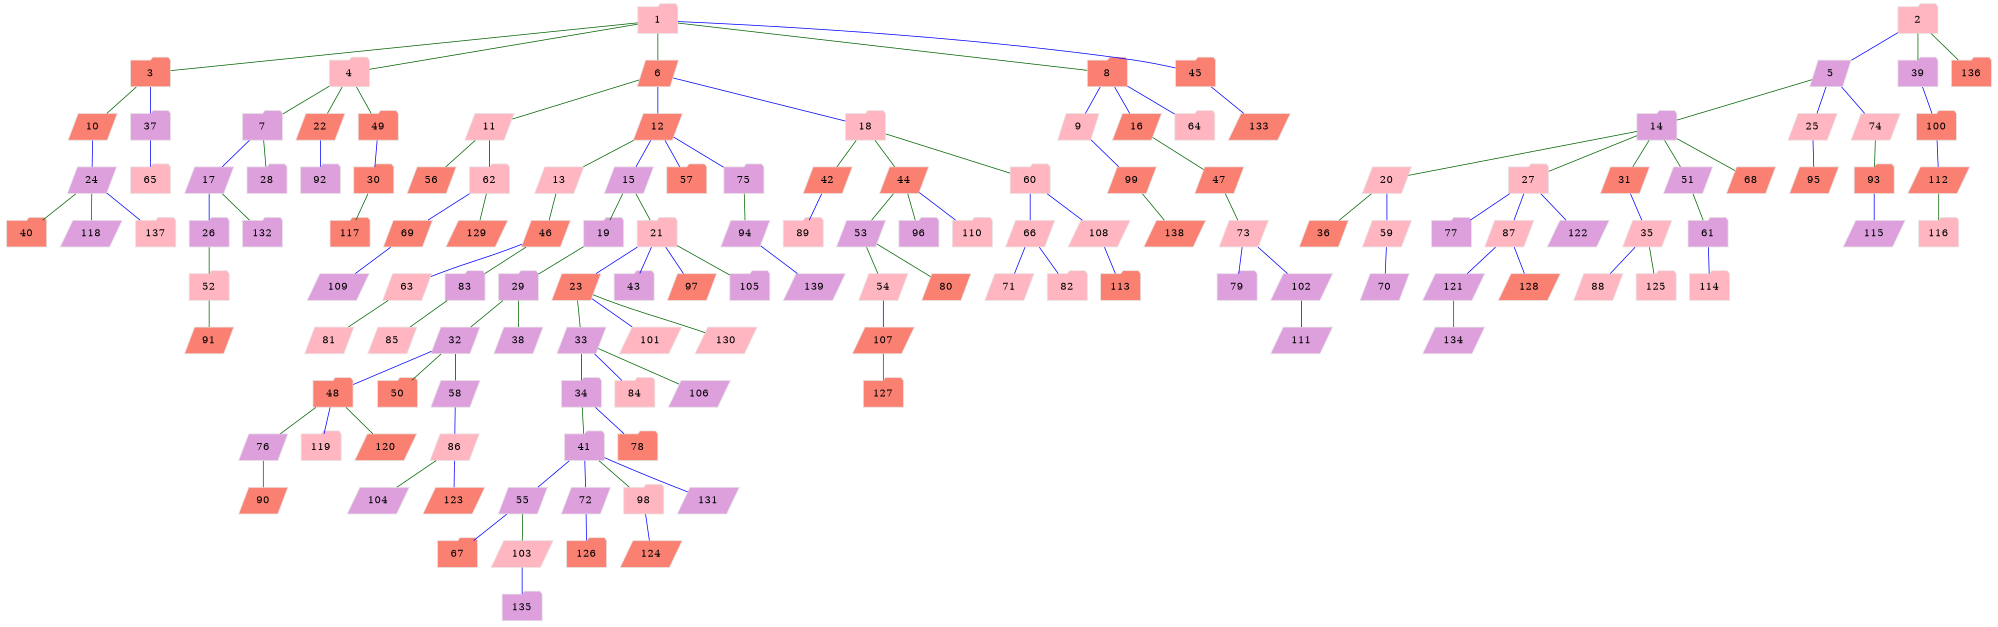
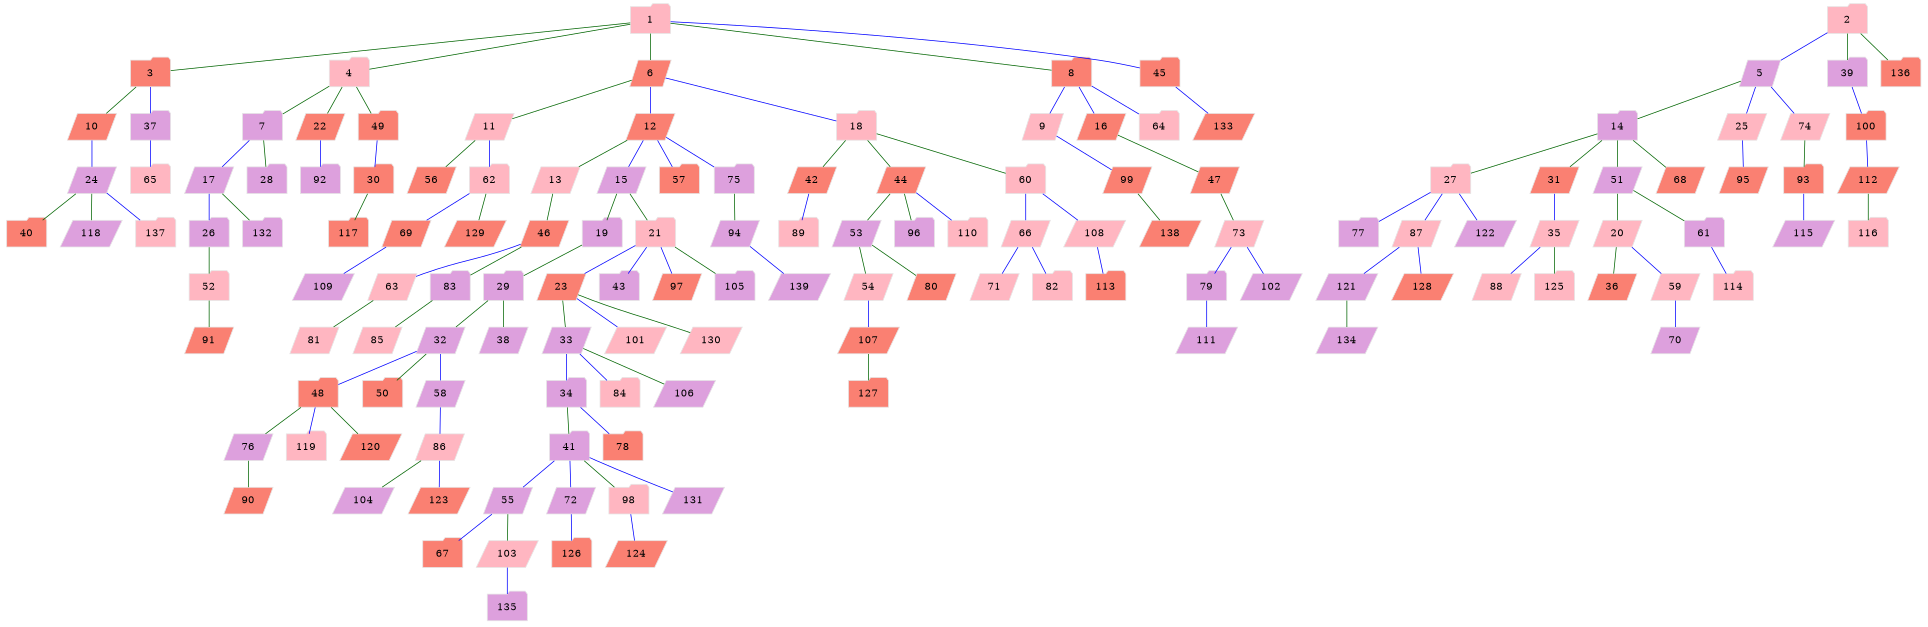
edge "14" -- "20": now "51" -- "20"
edge "102" -- "111": now "79" -- "111"
